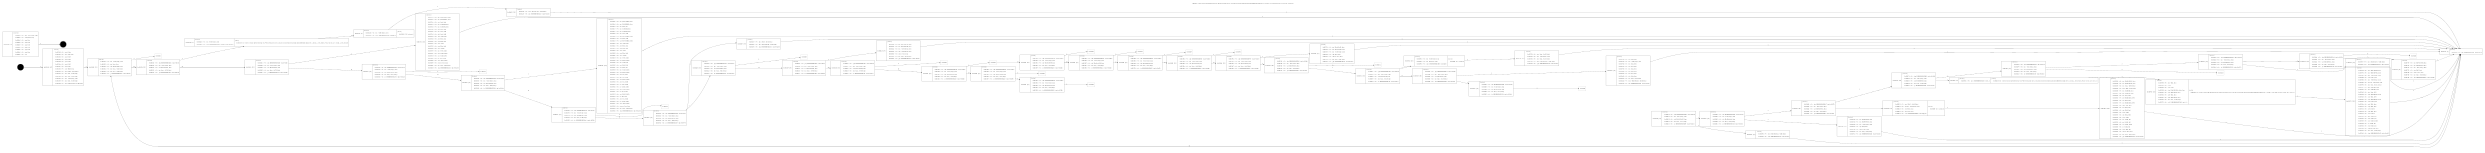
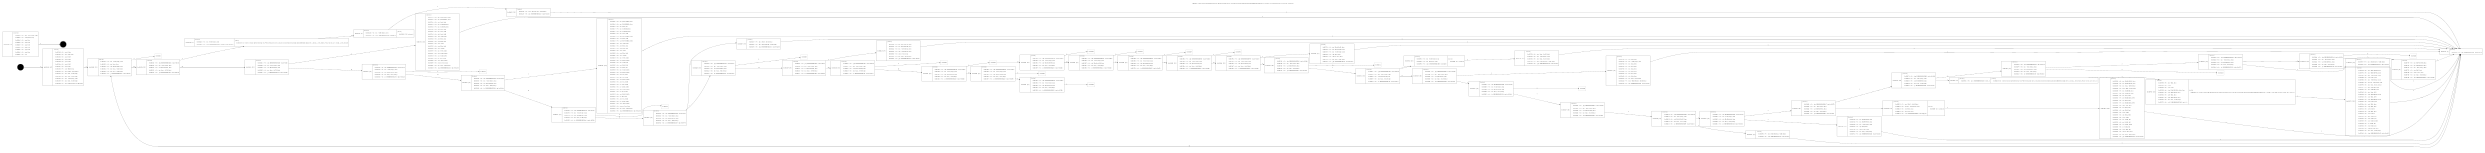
node "0x401617 [25]": added
